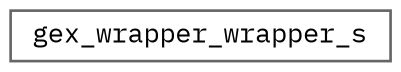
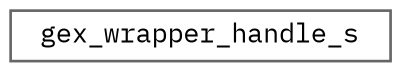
node "gex_wrapper_wrapper_s": label "gex_wrapper_wrapper_s" -> "gex_wrapper_handle_s"
